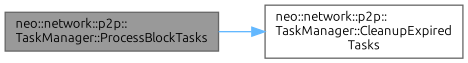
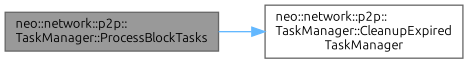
node "neo::network::p2p:: TaskManager::CleanupExpired Tasks": label "neo::network::p2p:: TaskManager::CleanupExpired Tasks" -> "neo::network::p2p:: TaskManager::CleanupExpired TaskManager"
